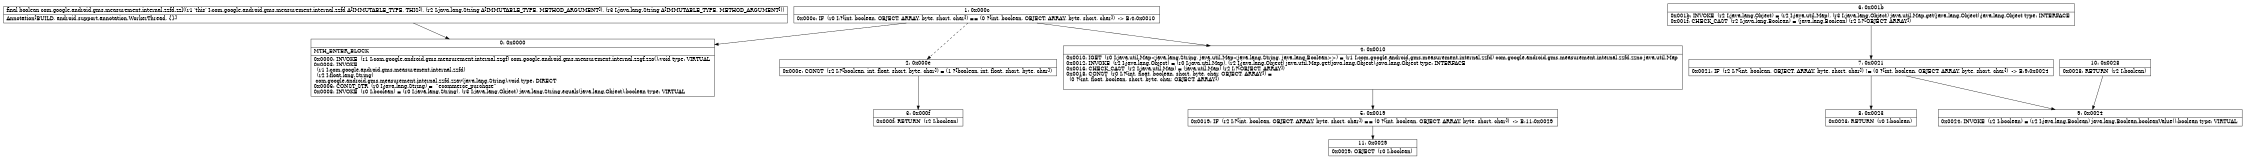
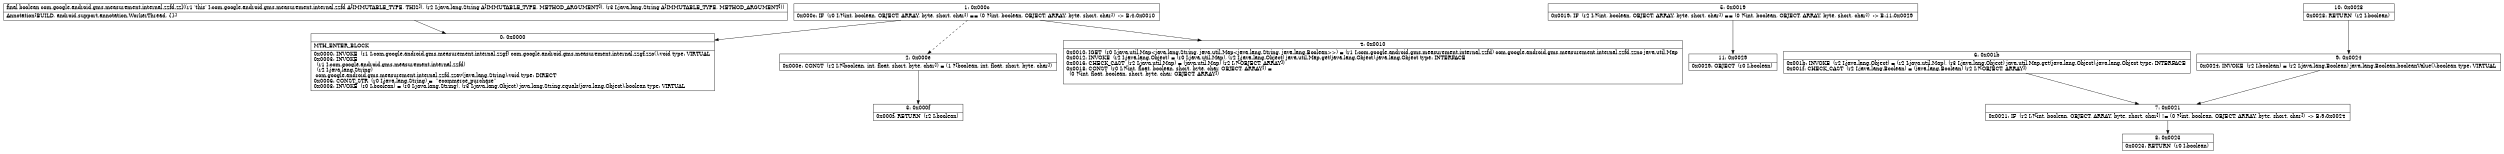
node "0: 0x0000": text "(r2 I:float.lang.String)" -> "(r2 I:java.lang.String)"
edge "7: 0x0021" -> "9: 0x0024": reversed
edge "4: 0x0010" -> "5: 0x0019": removed
